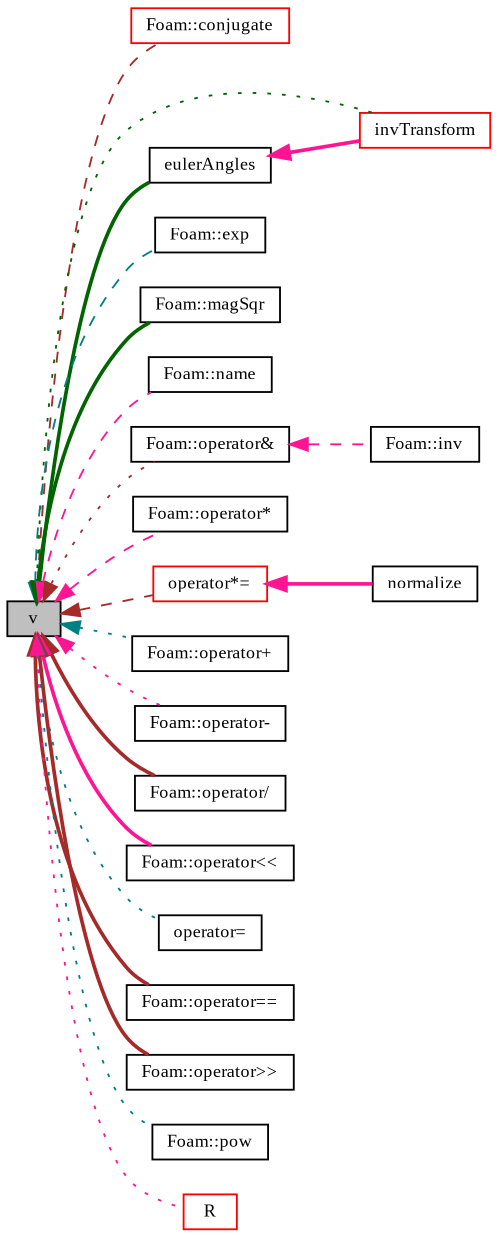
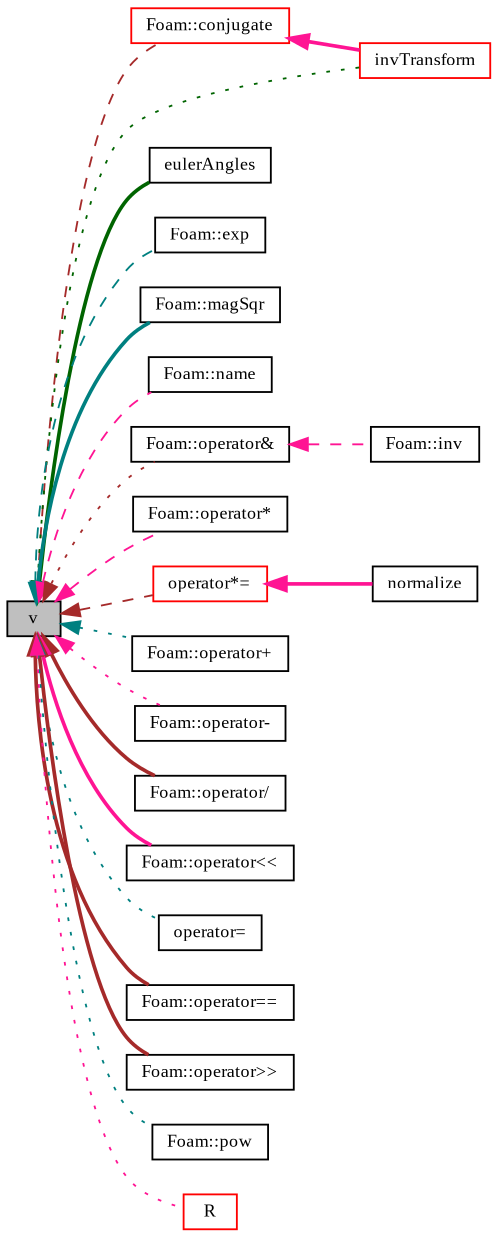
edge "invTransform" -> "eulerAngles": now "invTransform" -> "Foam::conjugate"
edge "Foam::magSqr" -> "v": color darkgreen -> teal
